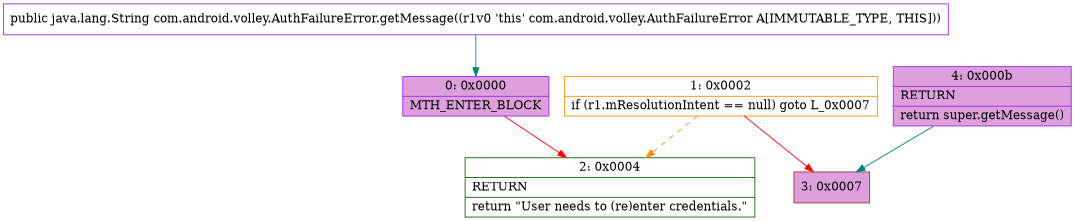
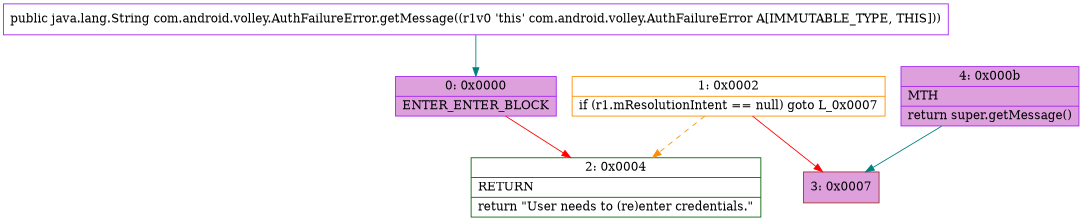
node "4: 0x000b": text "RETURN" -> "MTH"
node "0: 0x0000": text "MTH_ENTER_BLOCK" -> "ENTER_ENTER_BLOCK"
